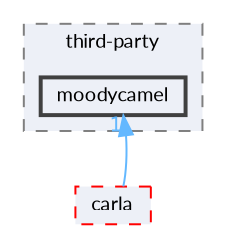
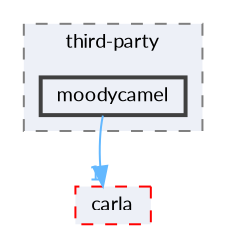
edge "carla" -> "moodycamel": reversed
